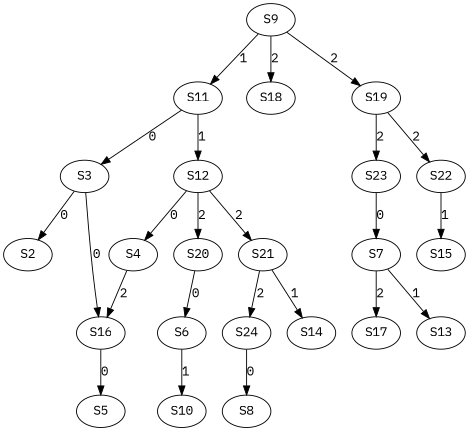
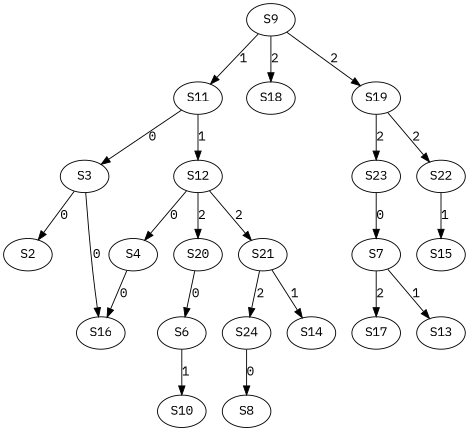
edge "S4" -> "S16": label "2" -> "0"
node "S5": removed
